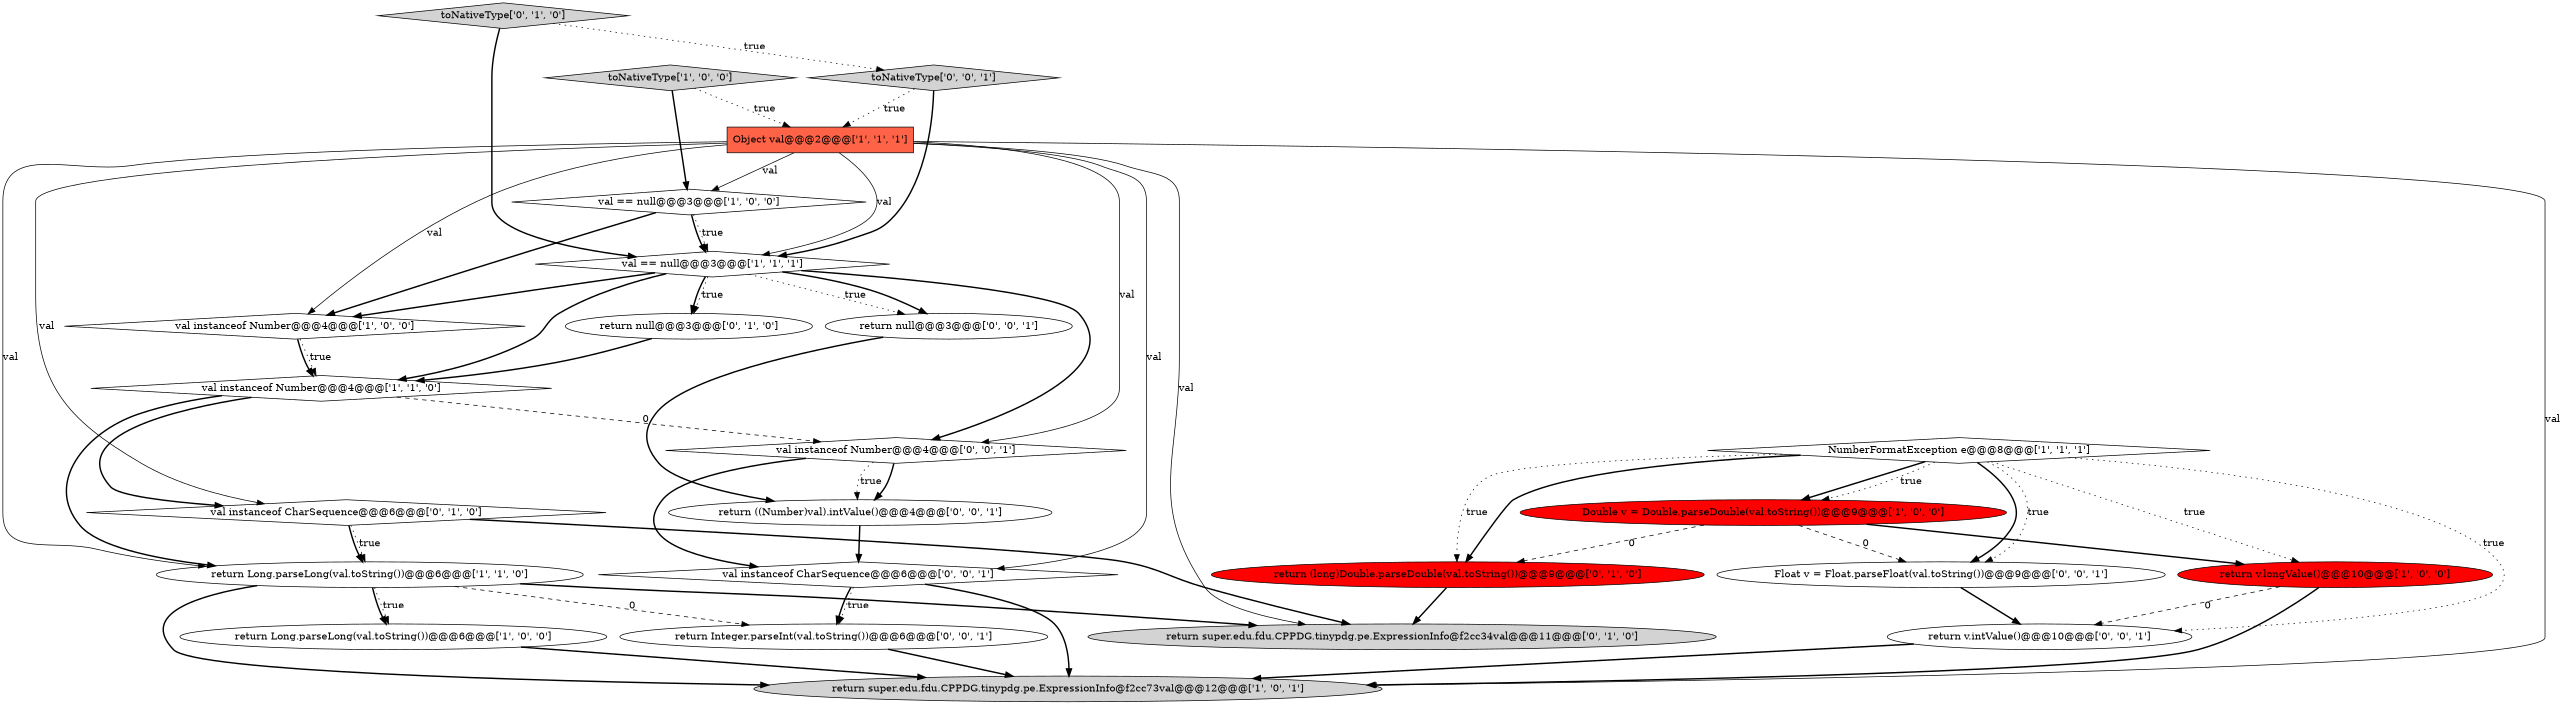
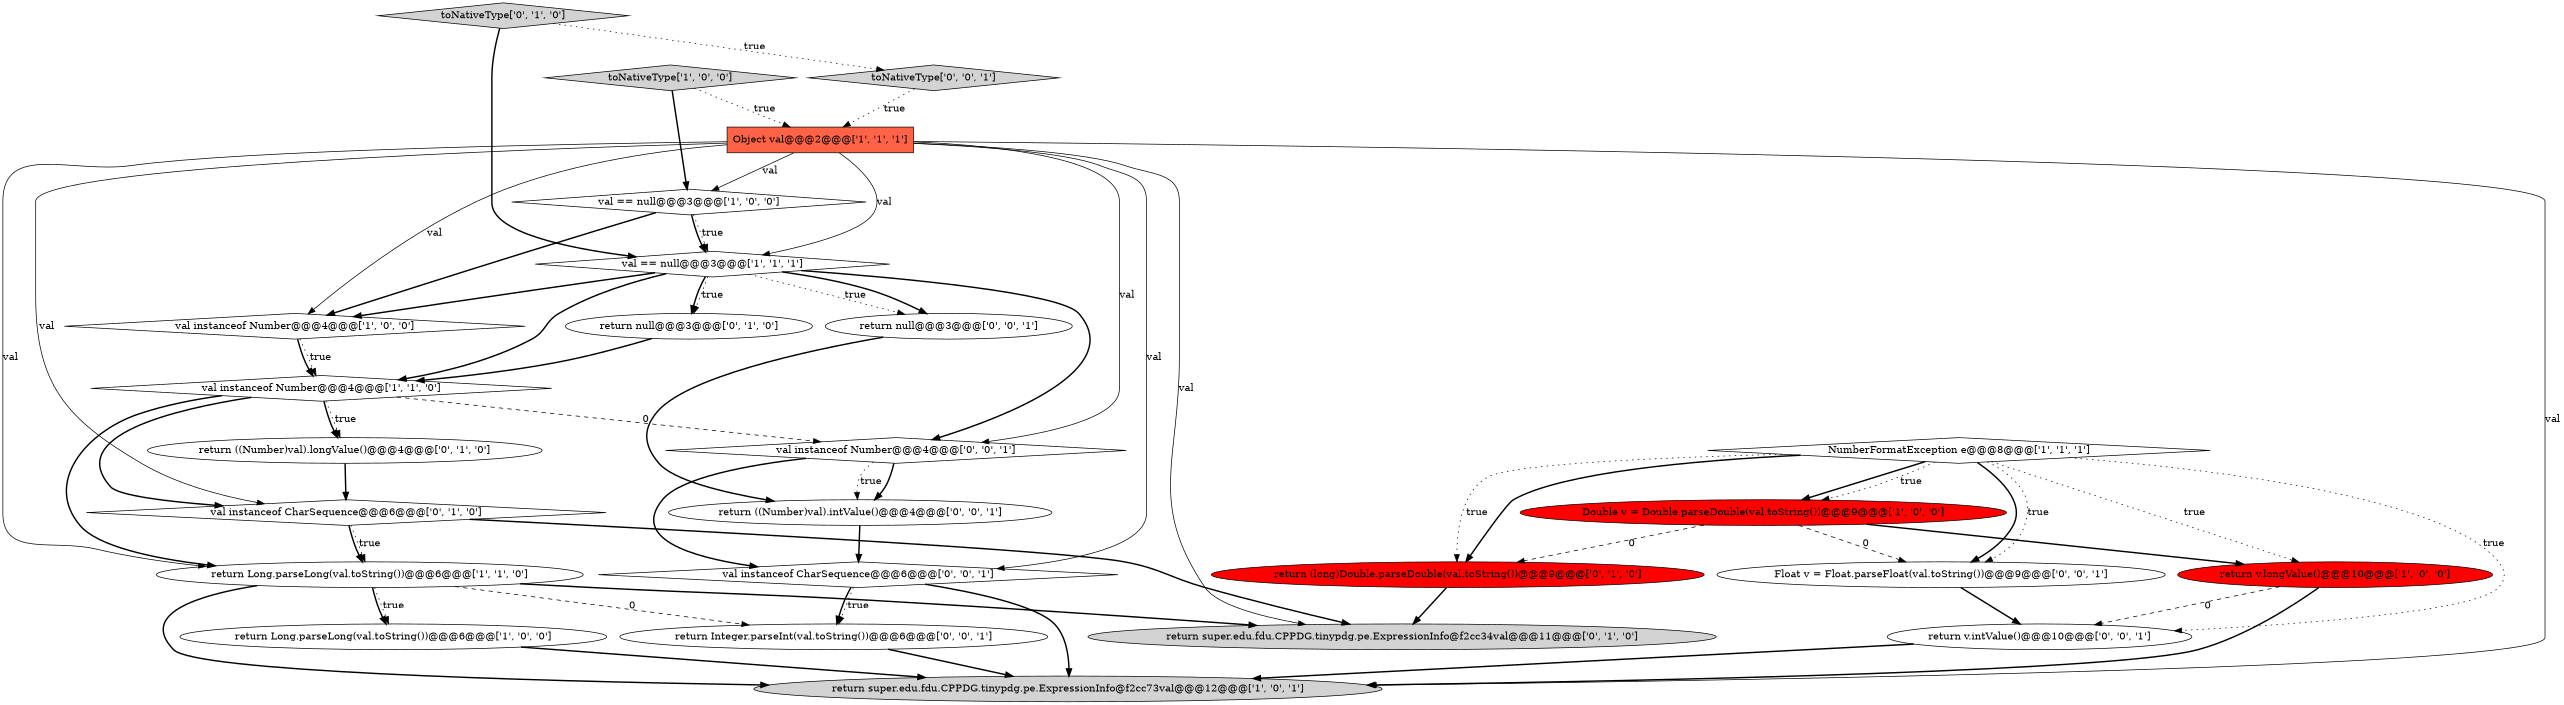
edge "toNativeType['0', '0', '1']" -> "val == null@@@3@@@['1', '1', '1']": removed
node "return ((Number)val).longValue()@@@4@@@['0', '1', '0']": added
